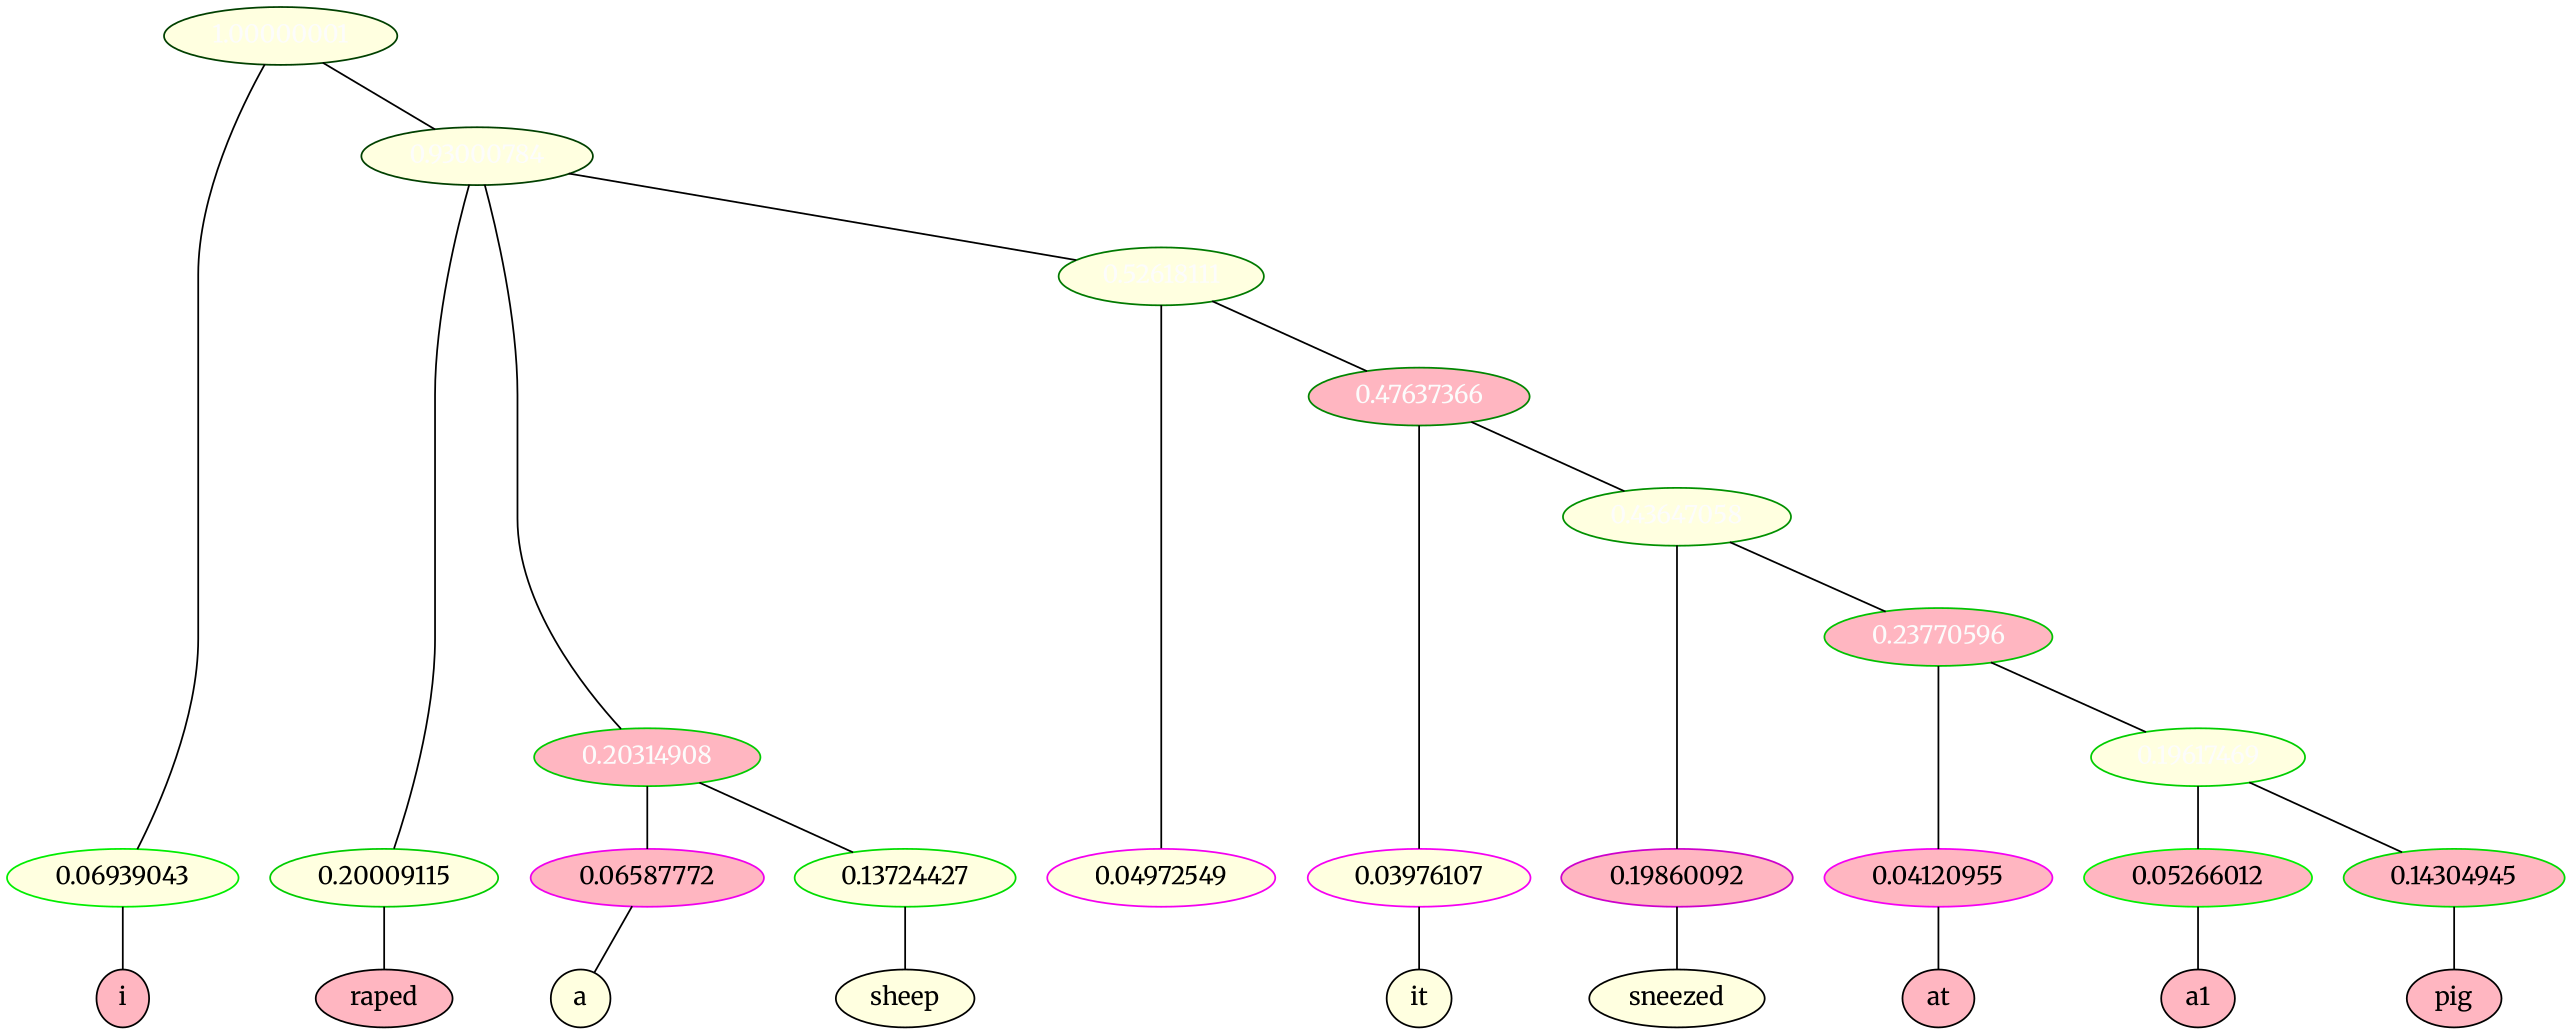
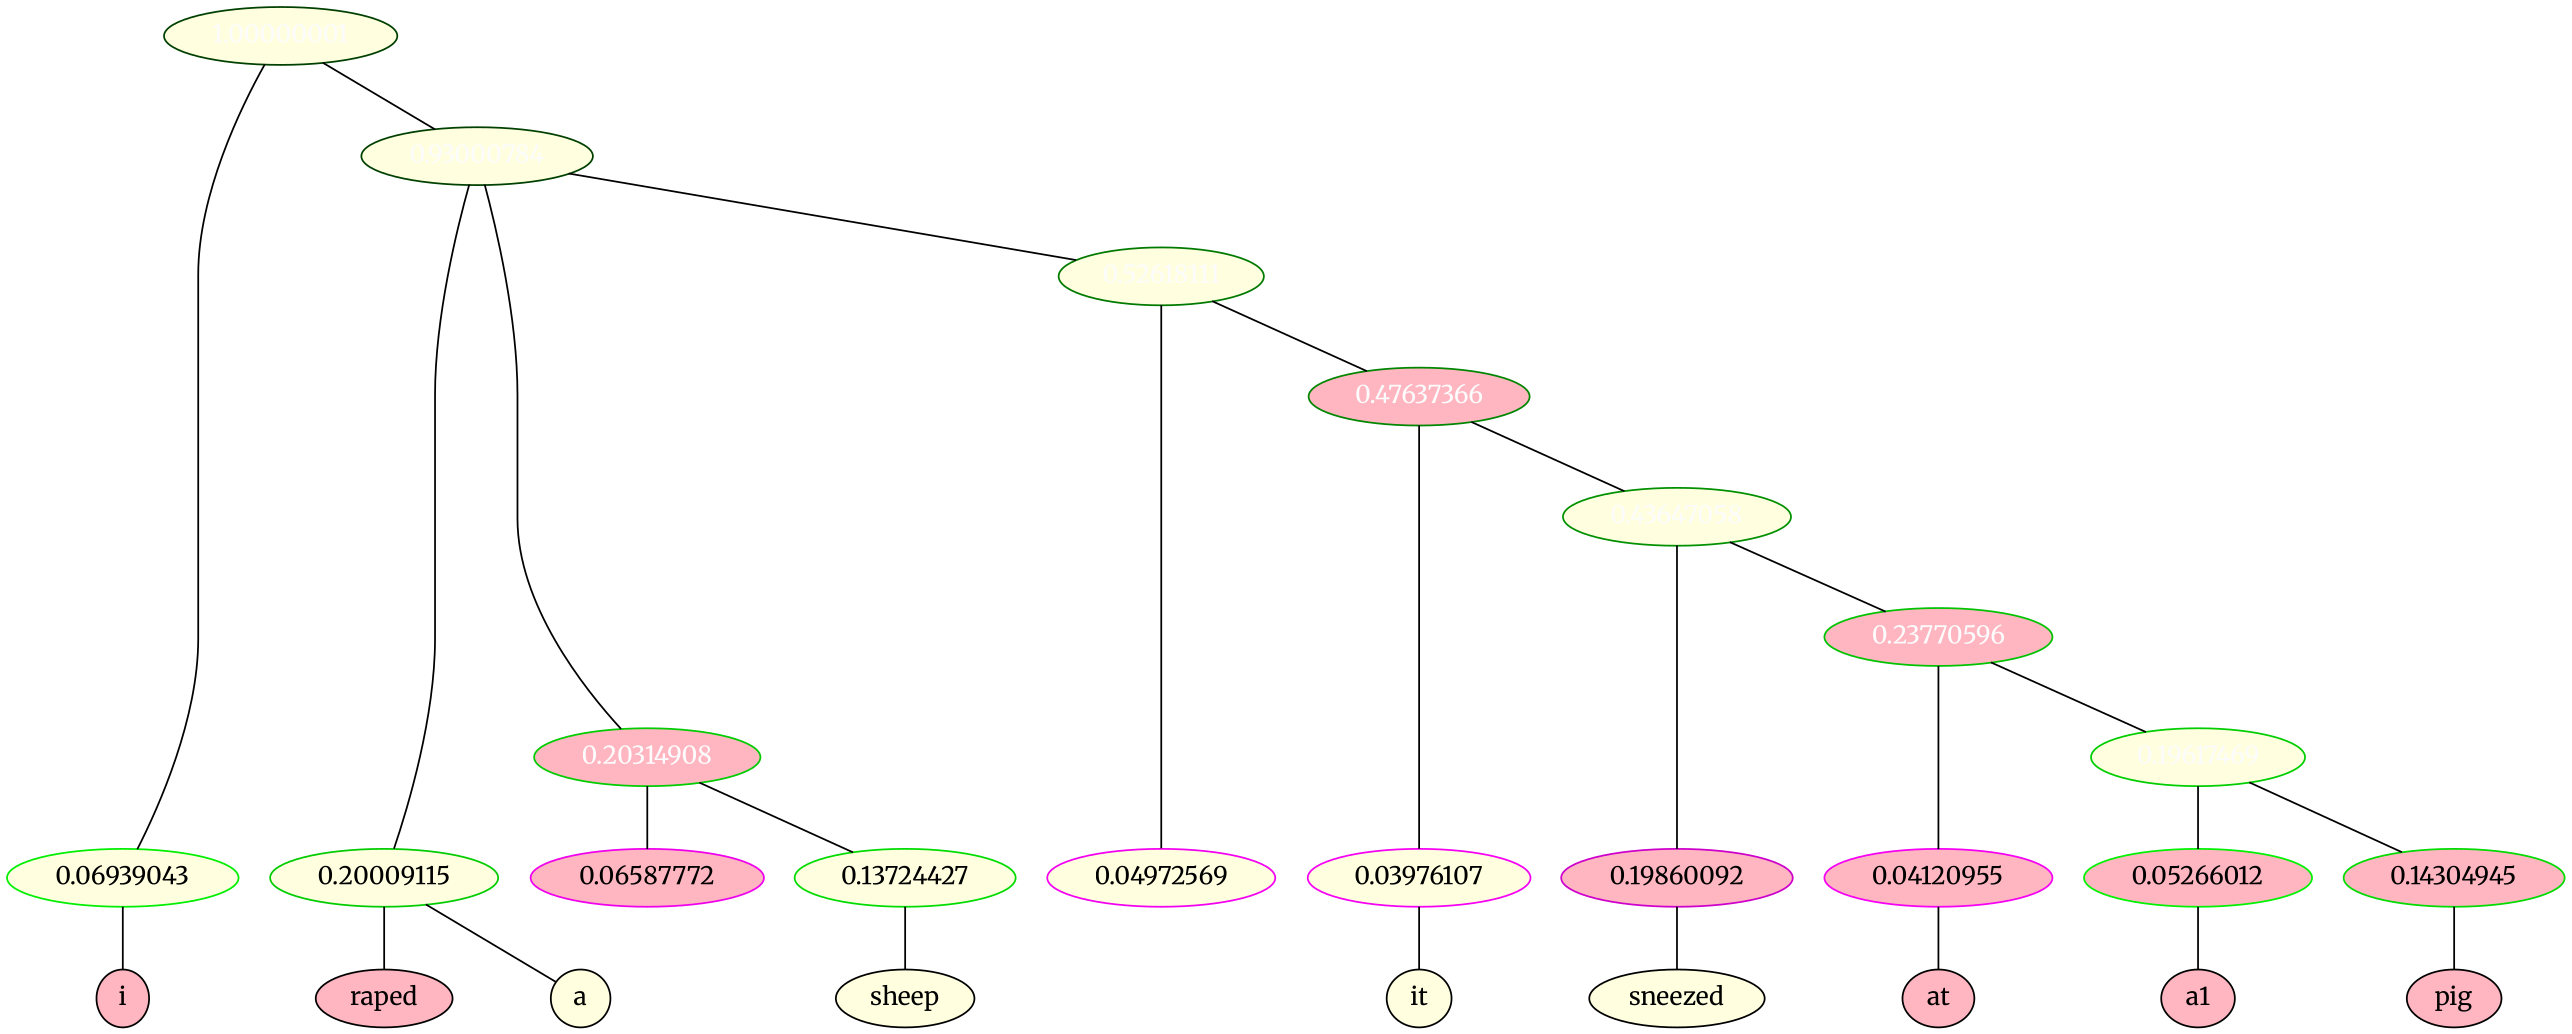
node "0.04972549": label "0.04972549" -> "0.04972569"
edge "0.06587772" -- "a": now "0.20009115" -- "a"
